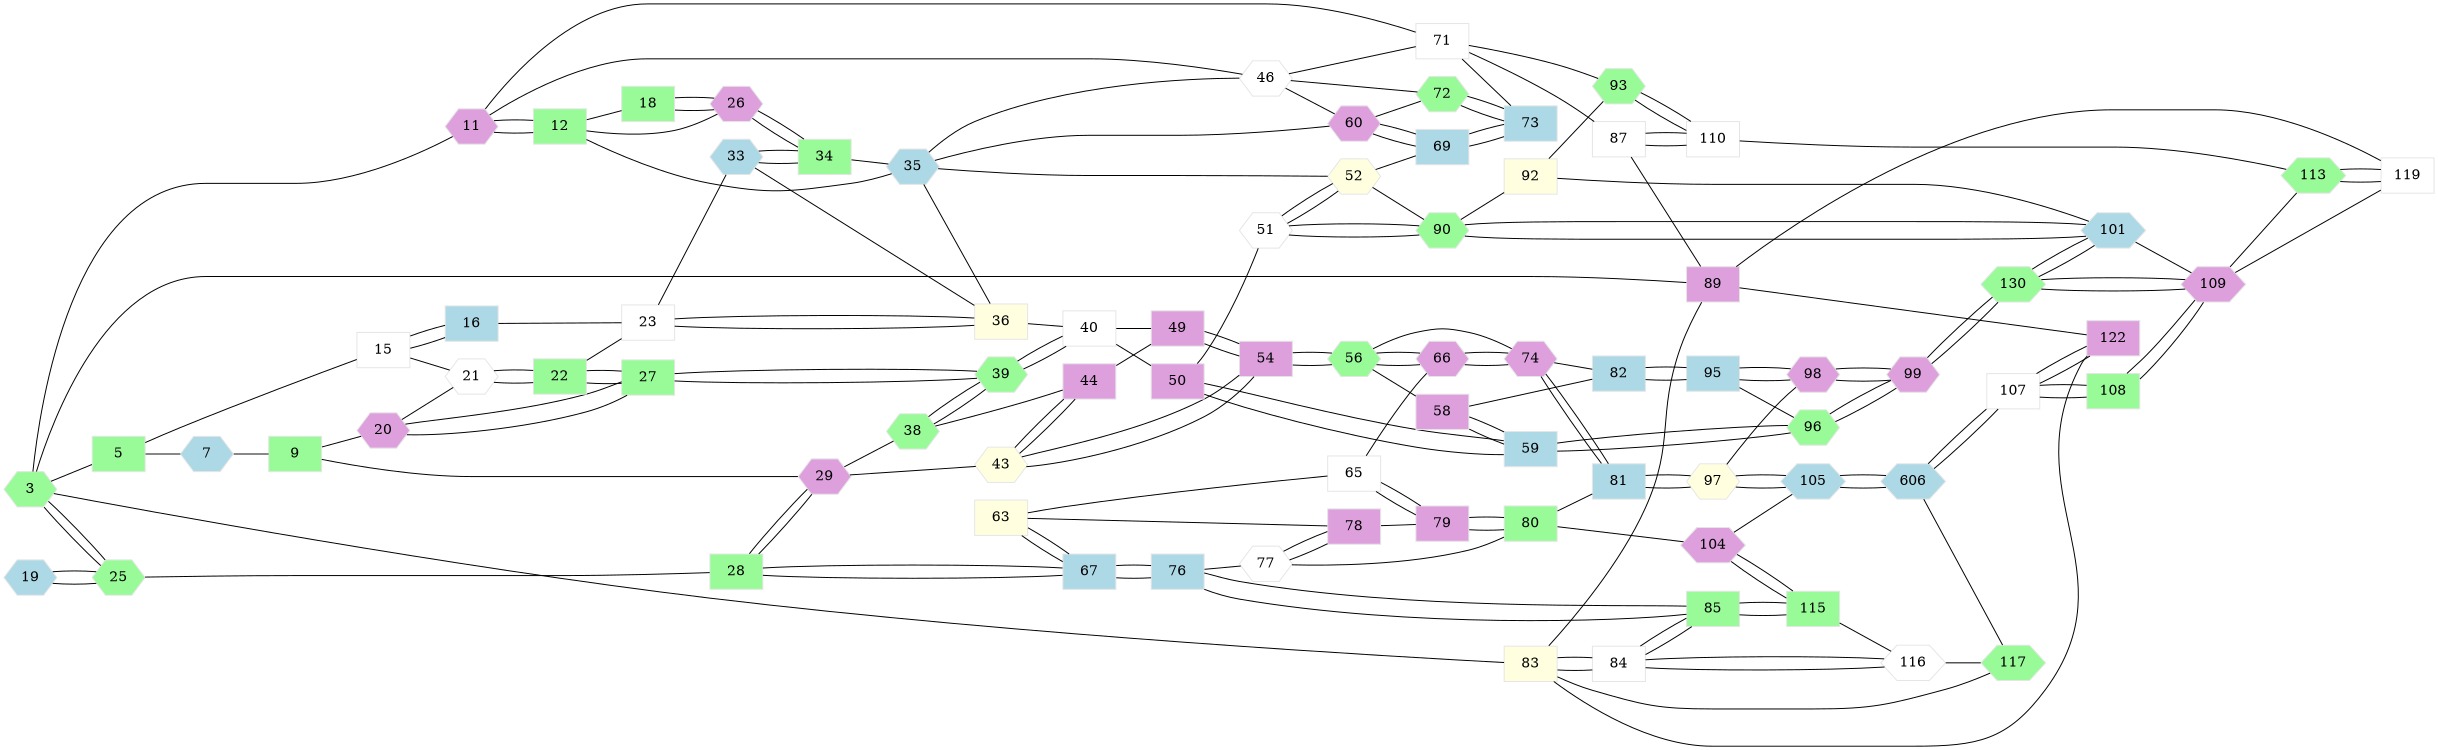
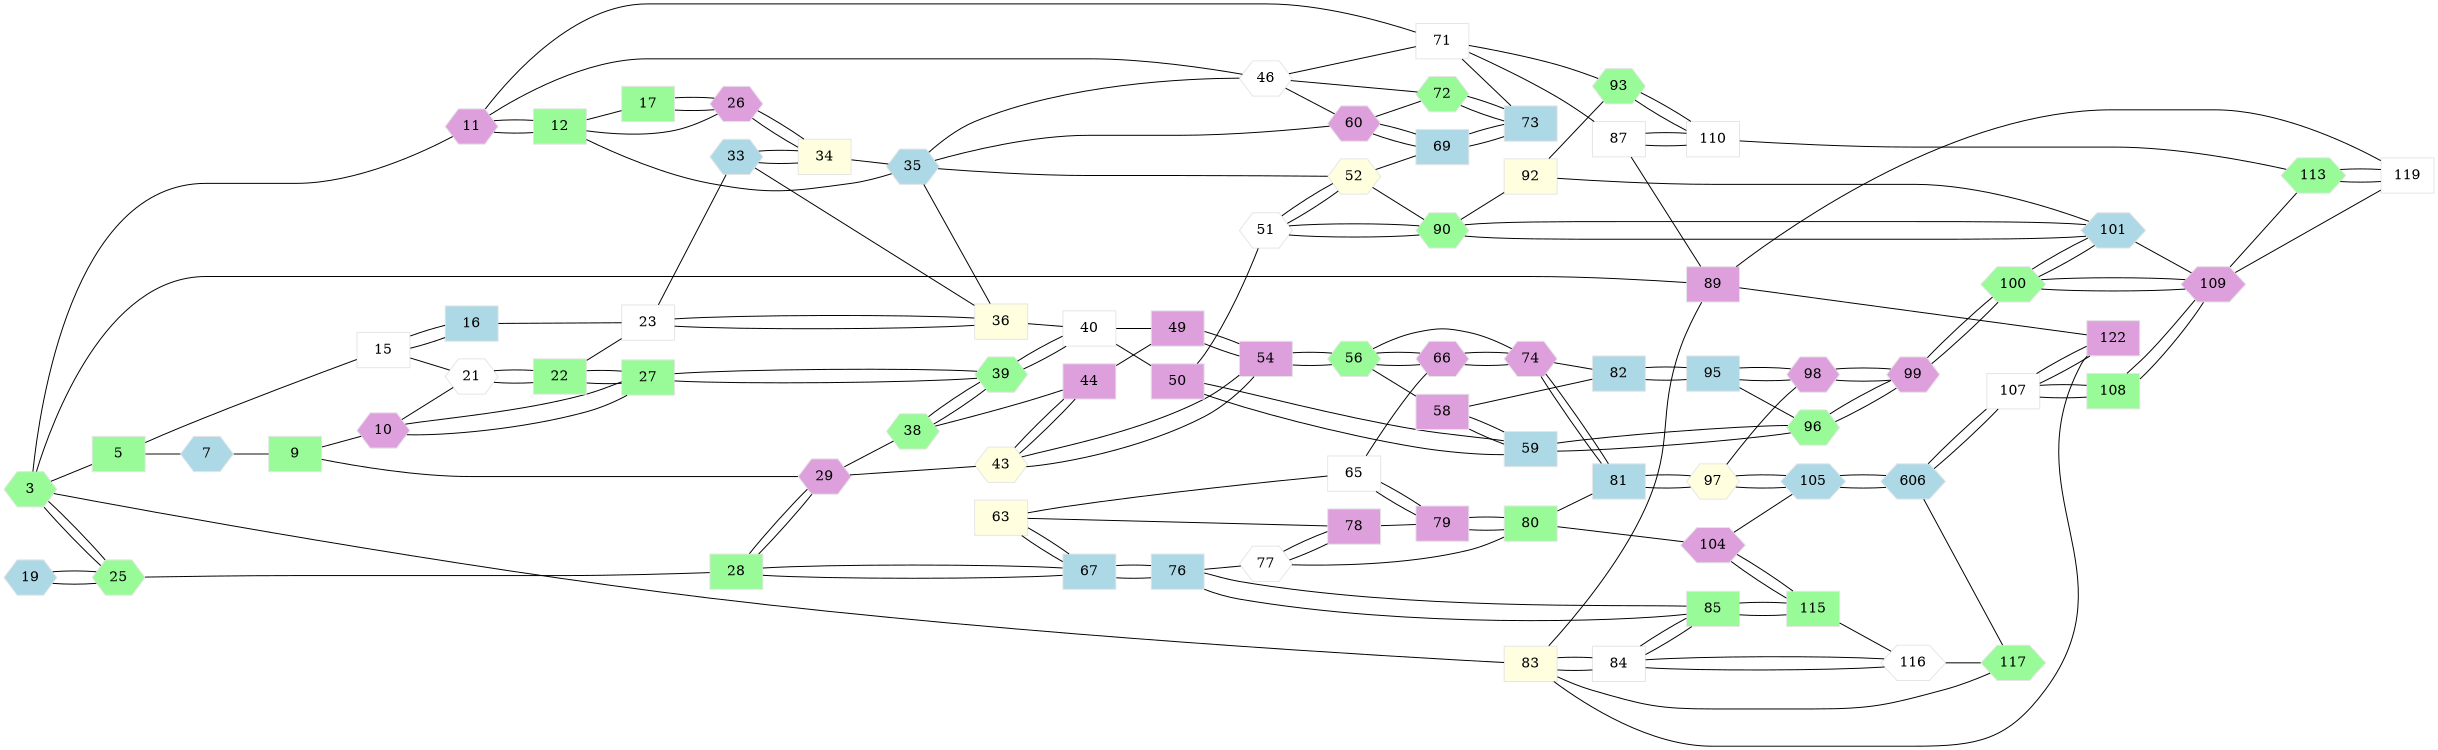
node "18": label "18" -> "17"
node "34": fillcolor palegreen -> lightyellow
node "130": label "130" -> "100"
node "20": label "20" -> "10"
